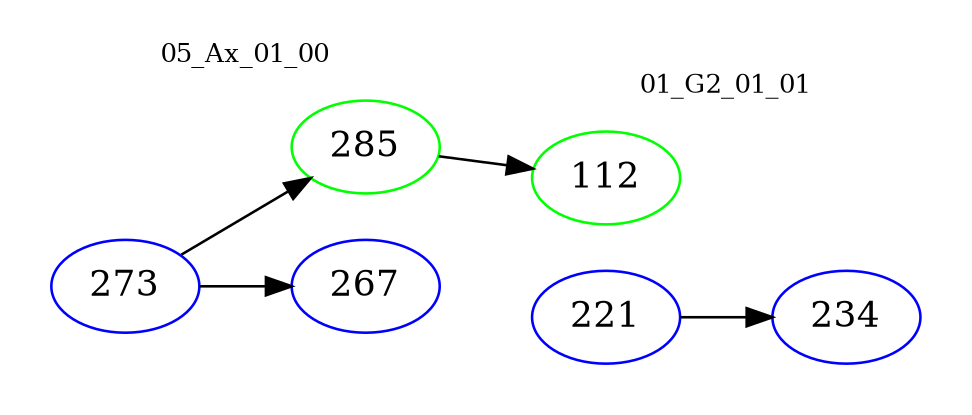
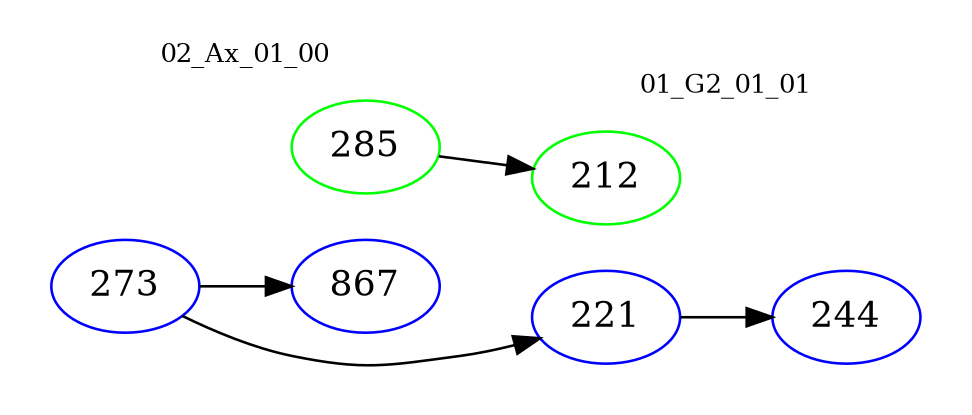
cluster "05_Ax_01_00": label "05_Ax_01_00" -> "02_Ax_01_00"
node "112": label "112" -> "212"
edge "273" -> "285": now "273" -> "221"
node "267": label "267" -> "867"
node "234": label "234" -> "244"
